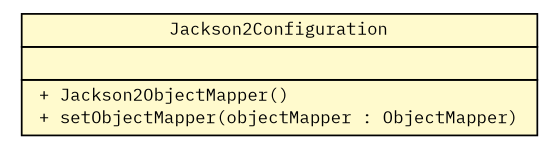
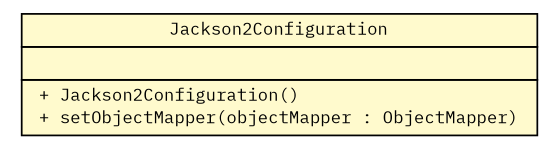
node "Jackson2Configuration": text "+ Jackson2ObjectMapper()" -> "+ Jackson2Configuration()"
